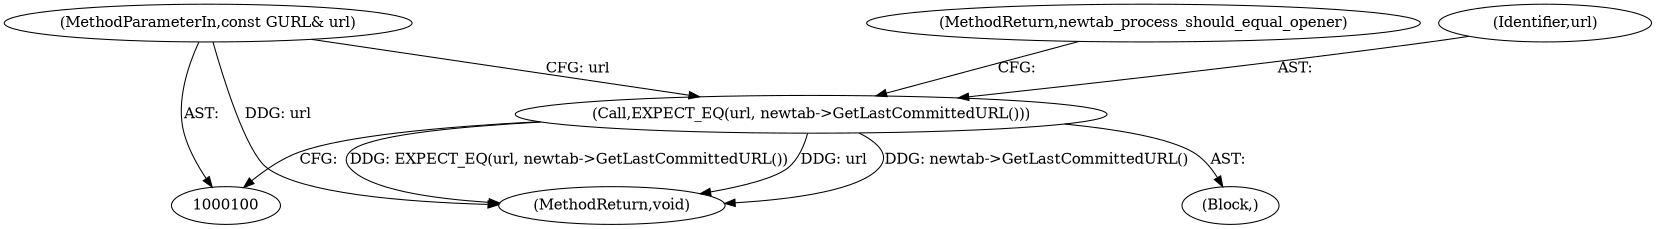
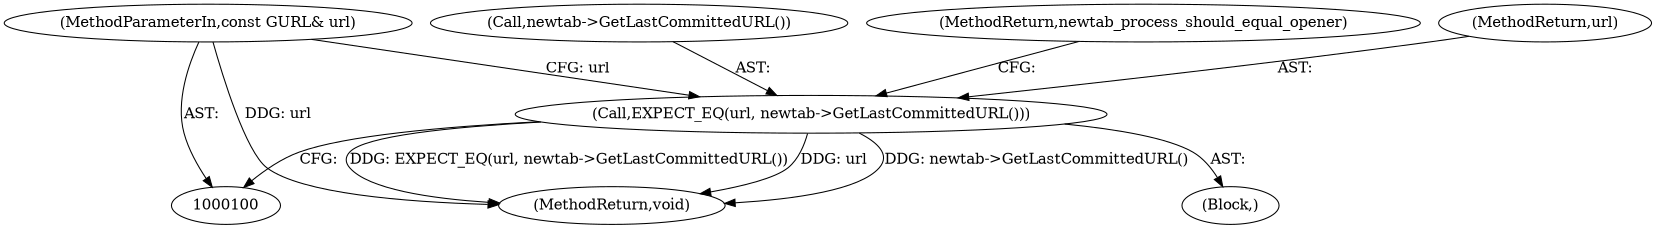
node "(Call,newtab->GetLastCommittedURL())": added
node "(Identifier,url)": label "(Identifier,url)" -> "(MethodReturn,url)"
